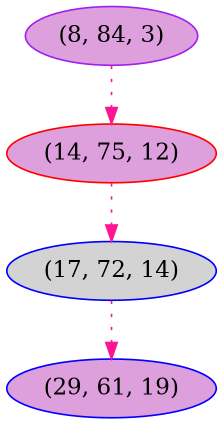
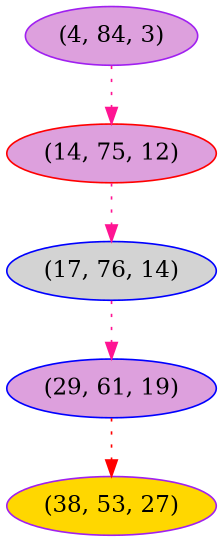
node "(8, 84, 3)": label "(8, 84, 3)" -> "(4, 84, 3)"
node "(17, 72, 14)": label "(17, 72, 14)" -> "(17, 76, 14)"
node "(38, 53, 27)": added
